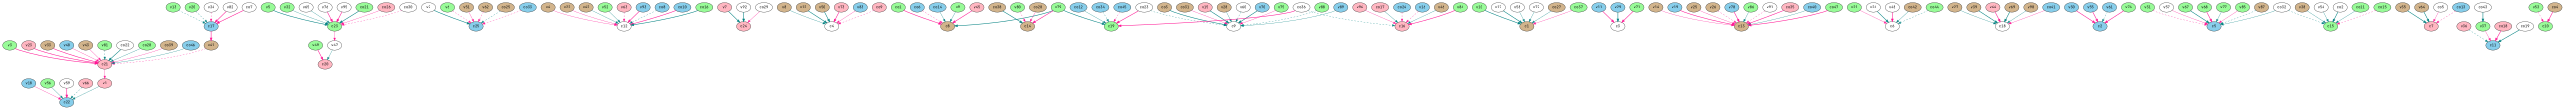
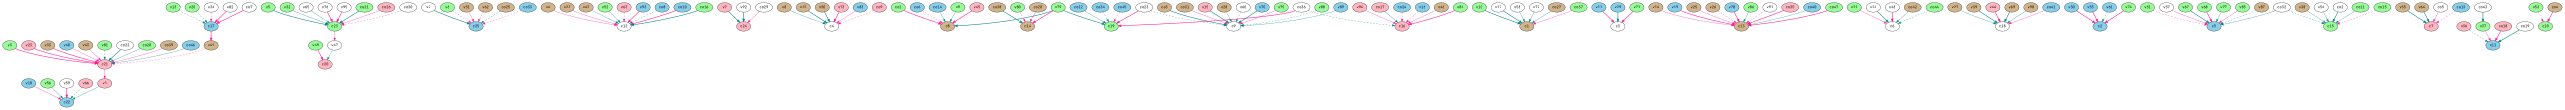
edge "v46" -> "c16": color teal -> deeppink
